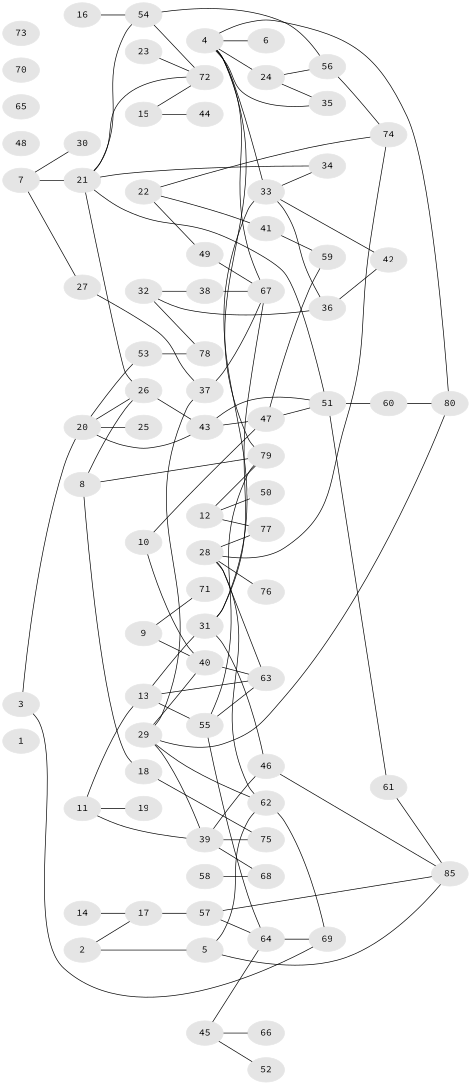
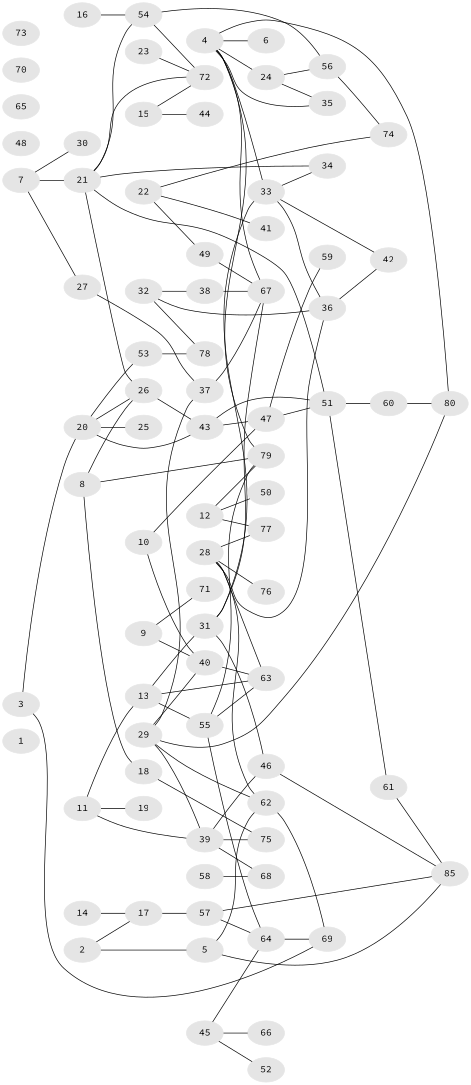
edge "41" -- "59": removed
edge "74" -- "28": now "36" -- "28"
